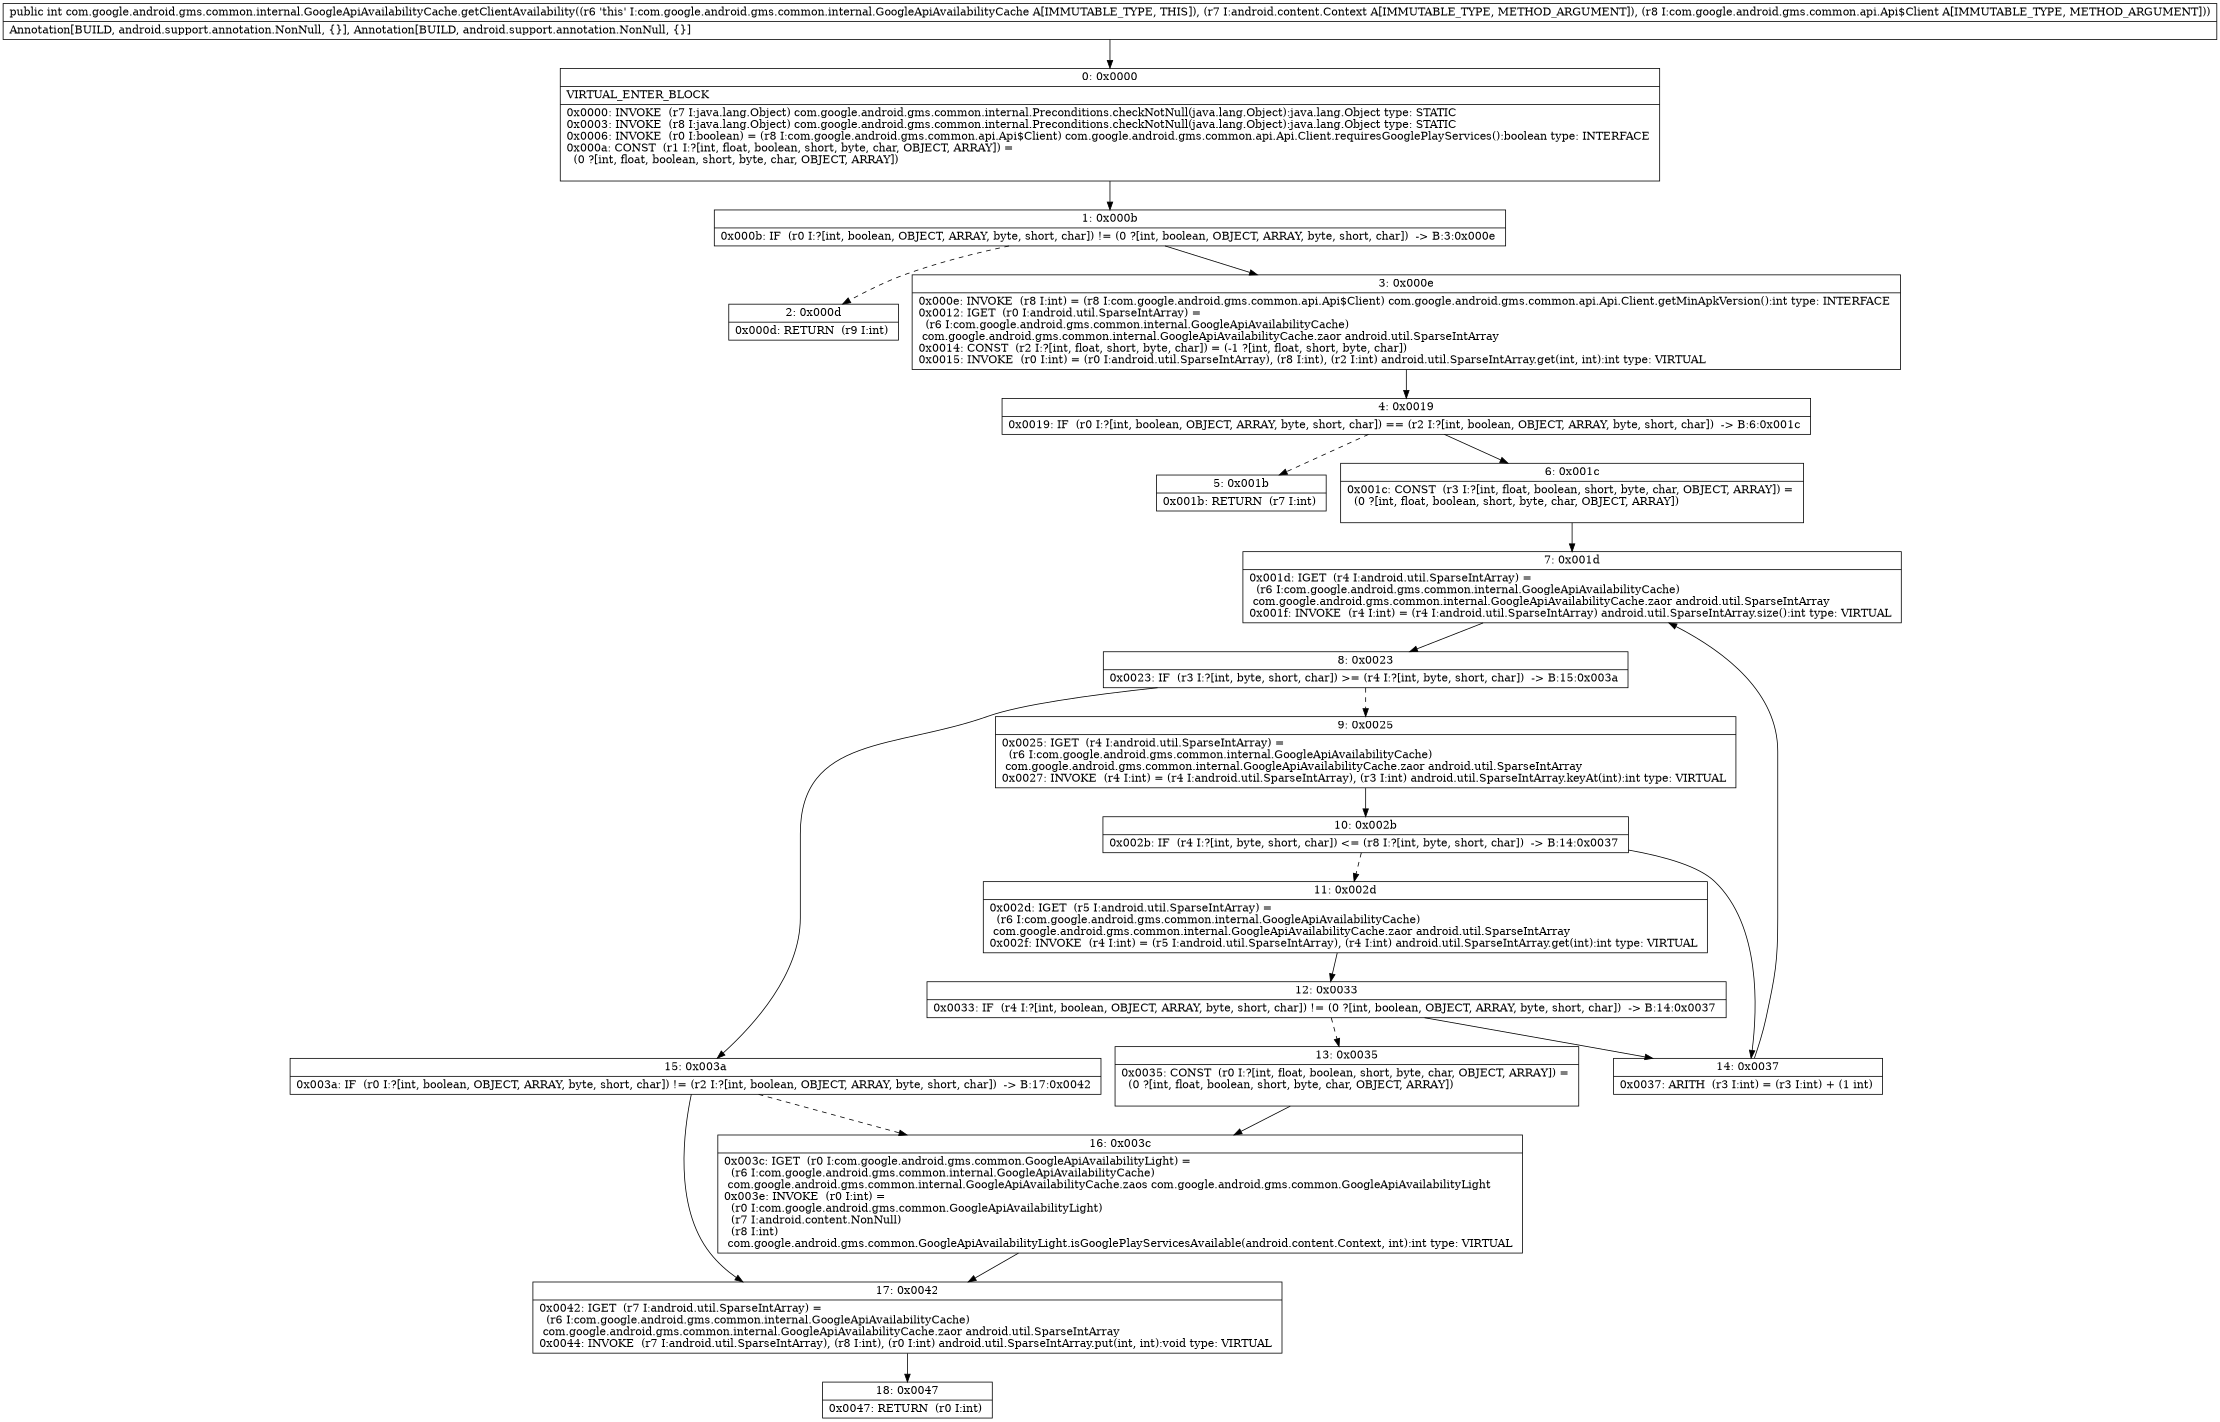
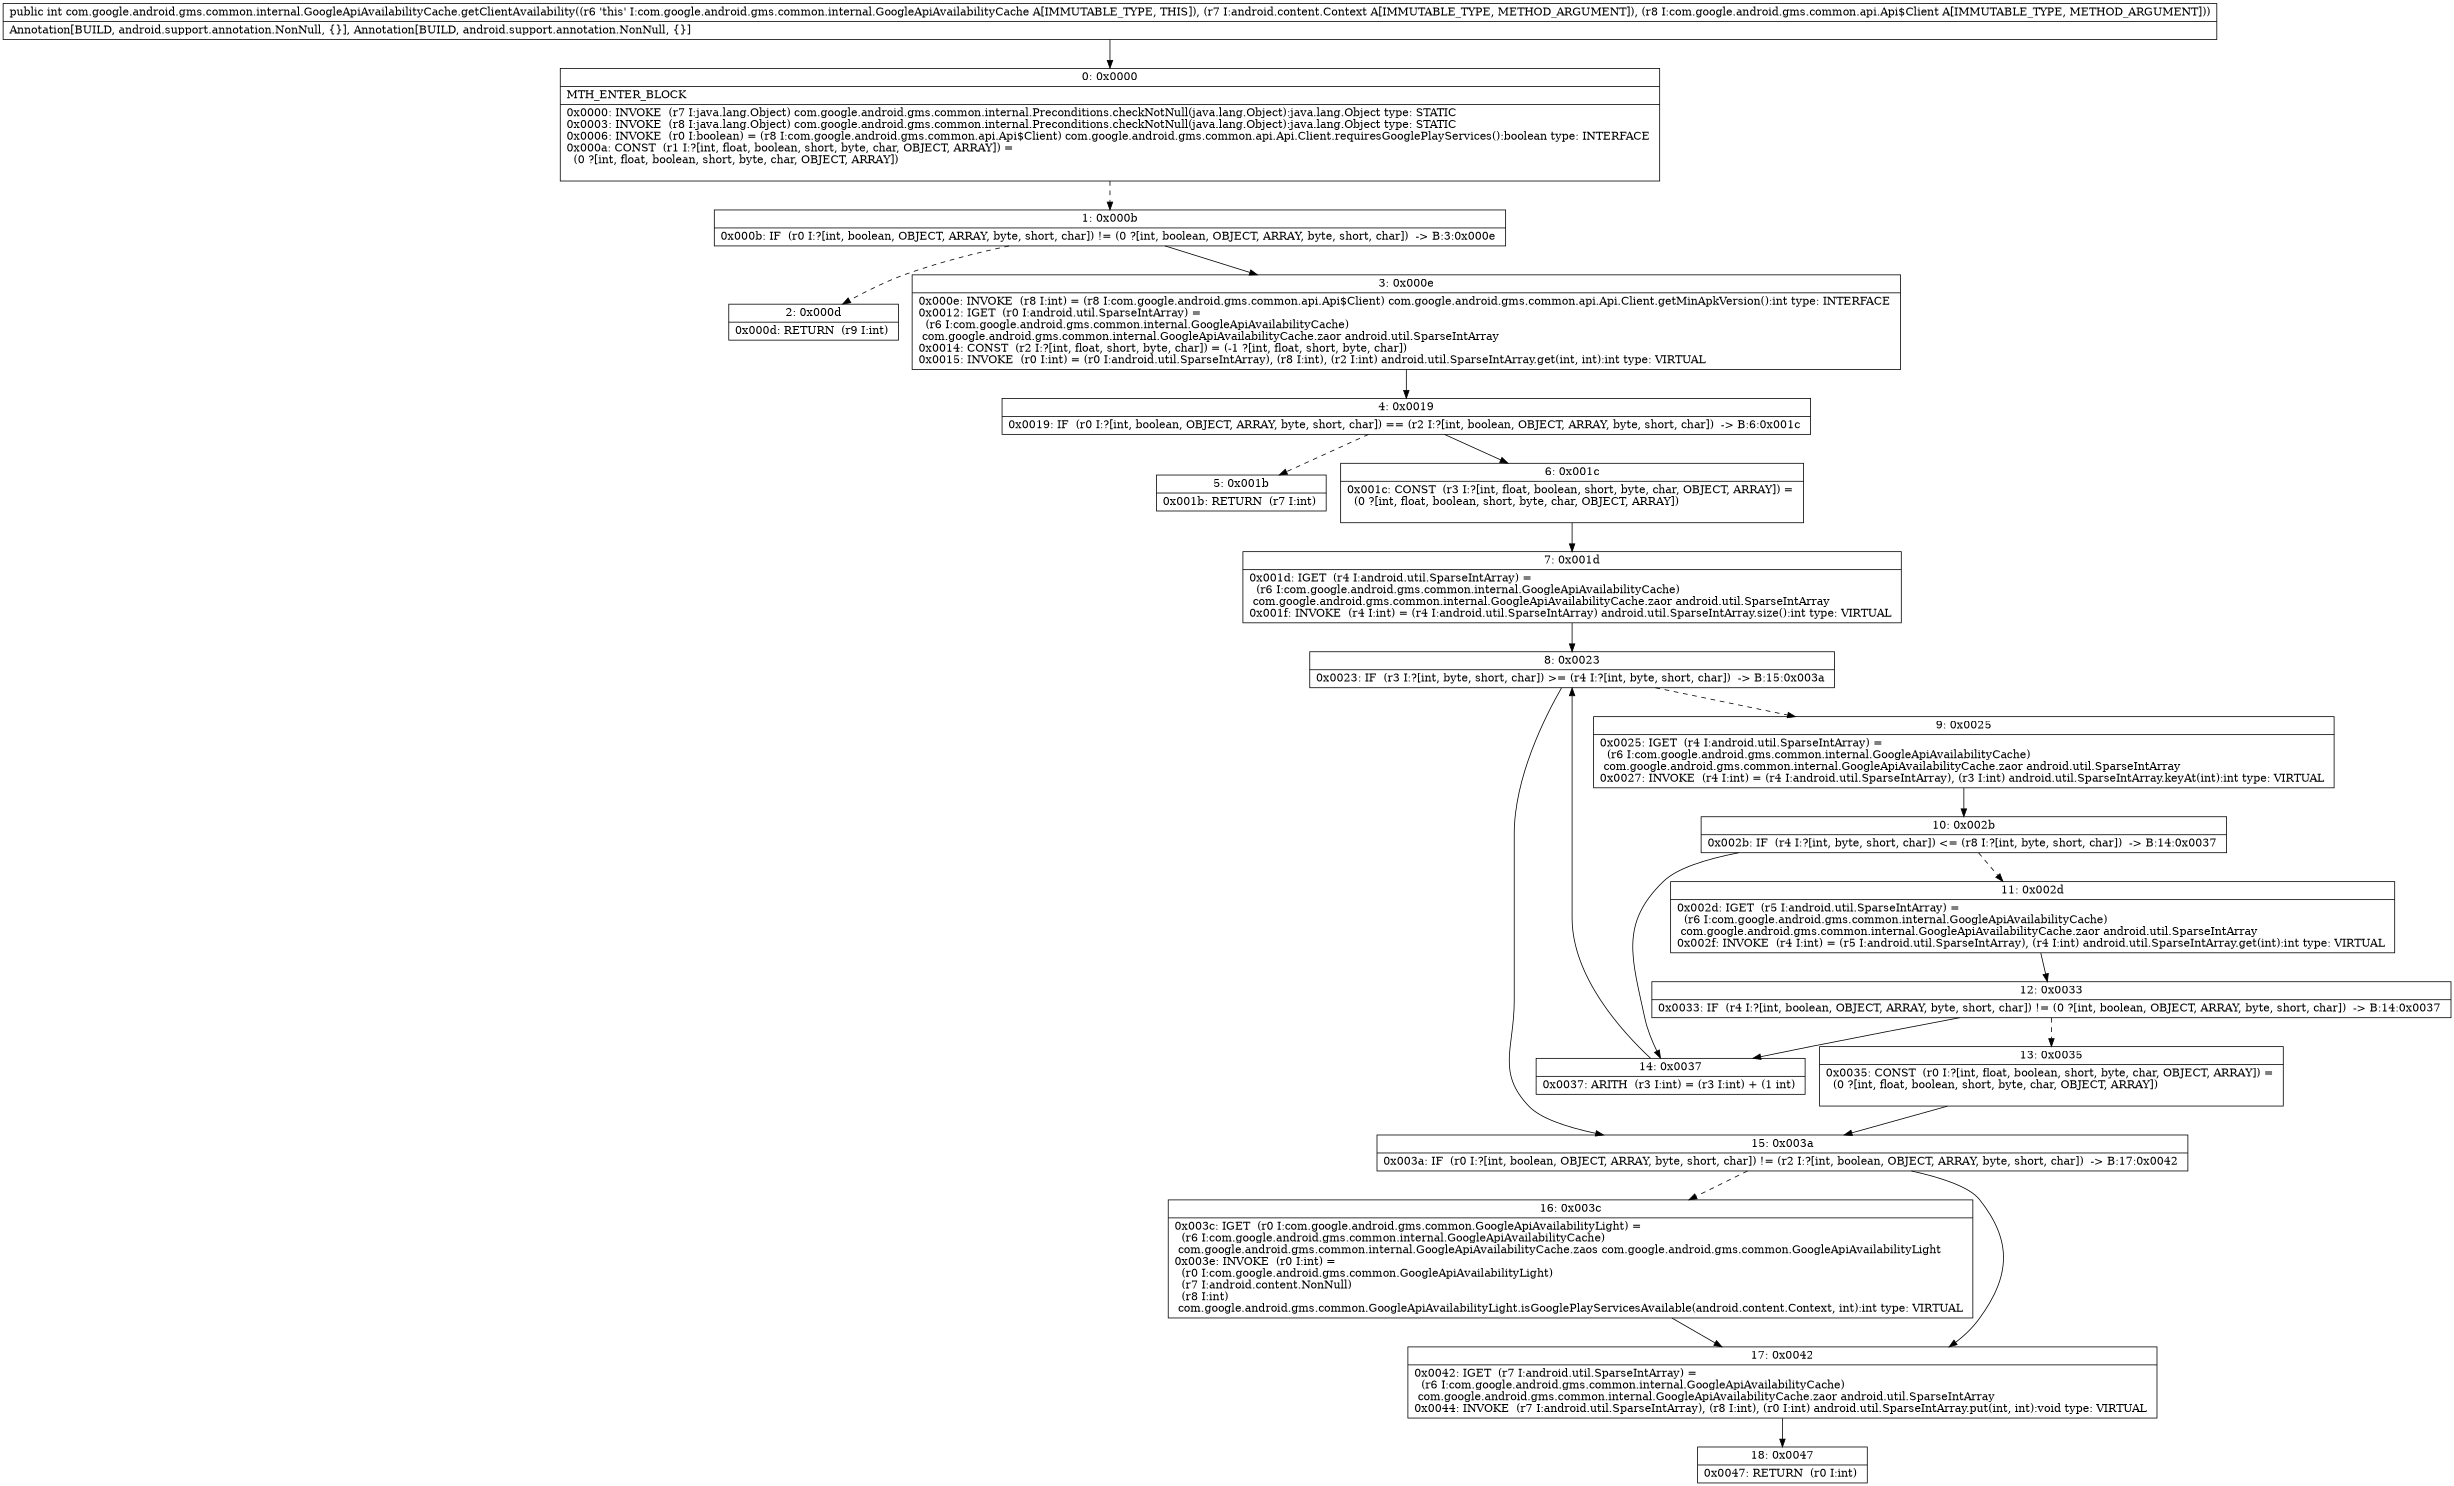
node "0: 0x0000": text "VIRTUAL_ENTER_BLOCK" -> "MTH_ENTER_BLOCK"
edge "0: 0x0000" -> "1: 0x000b": style solid -> dashed
edge "14: 0x0037" -> "7: 0x001d": now "14: 0x0037" -> "8: 0x0023"
edge "13: 0x0035" -> "16: 0x003c": now "13: 0x0035" -> "15: 0x003a"
